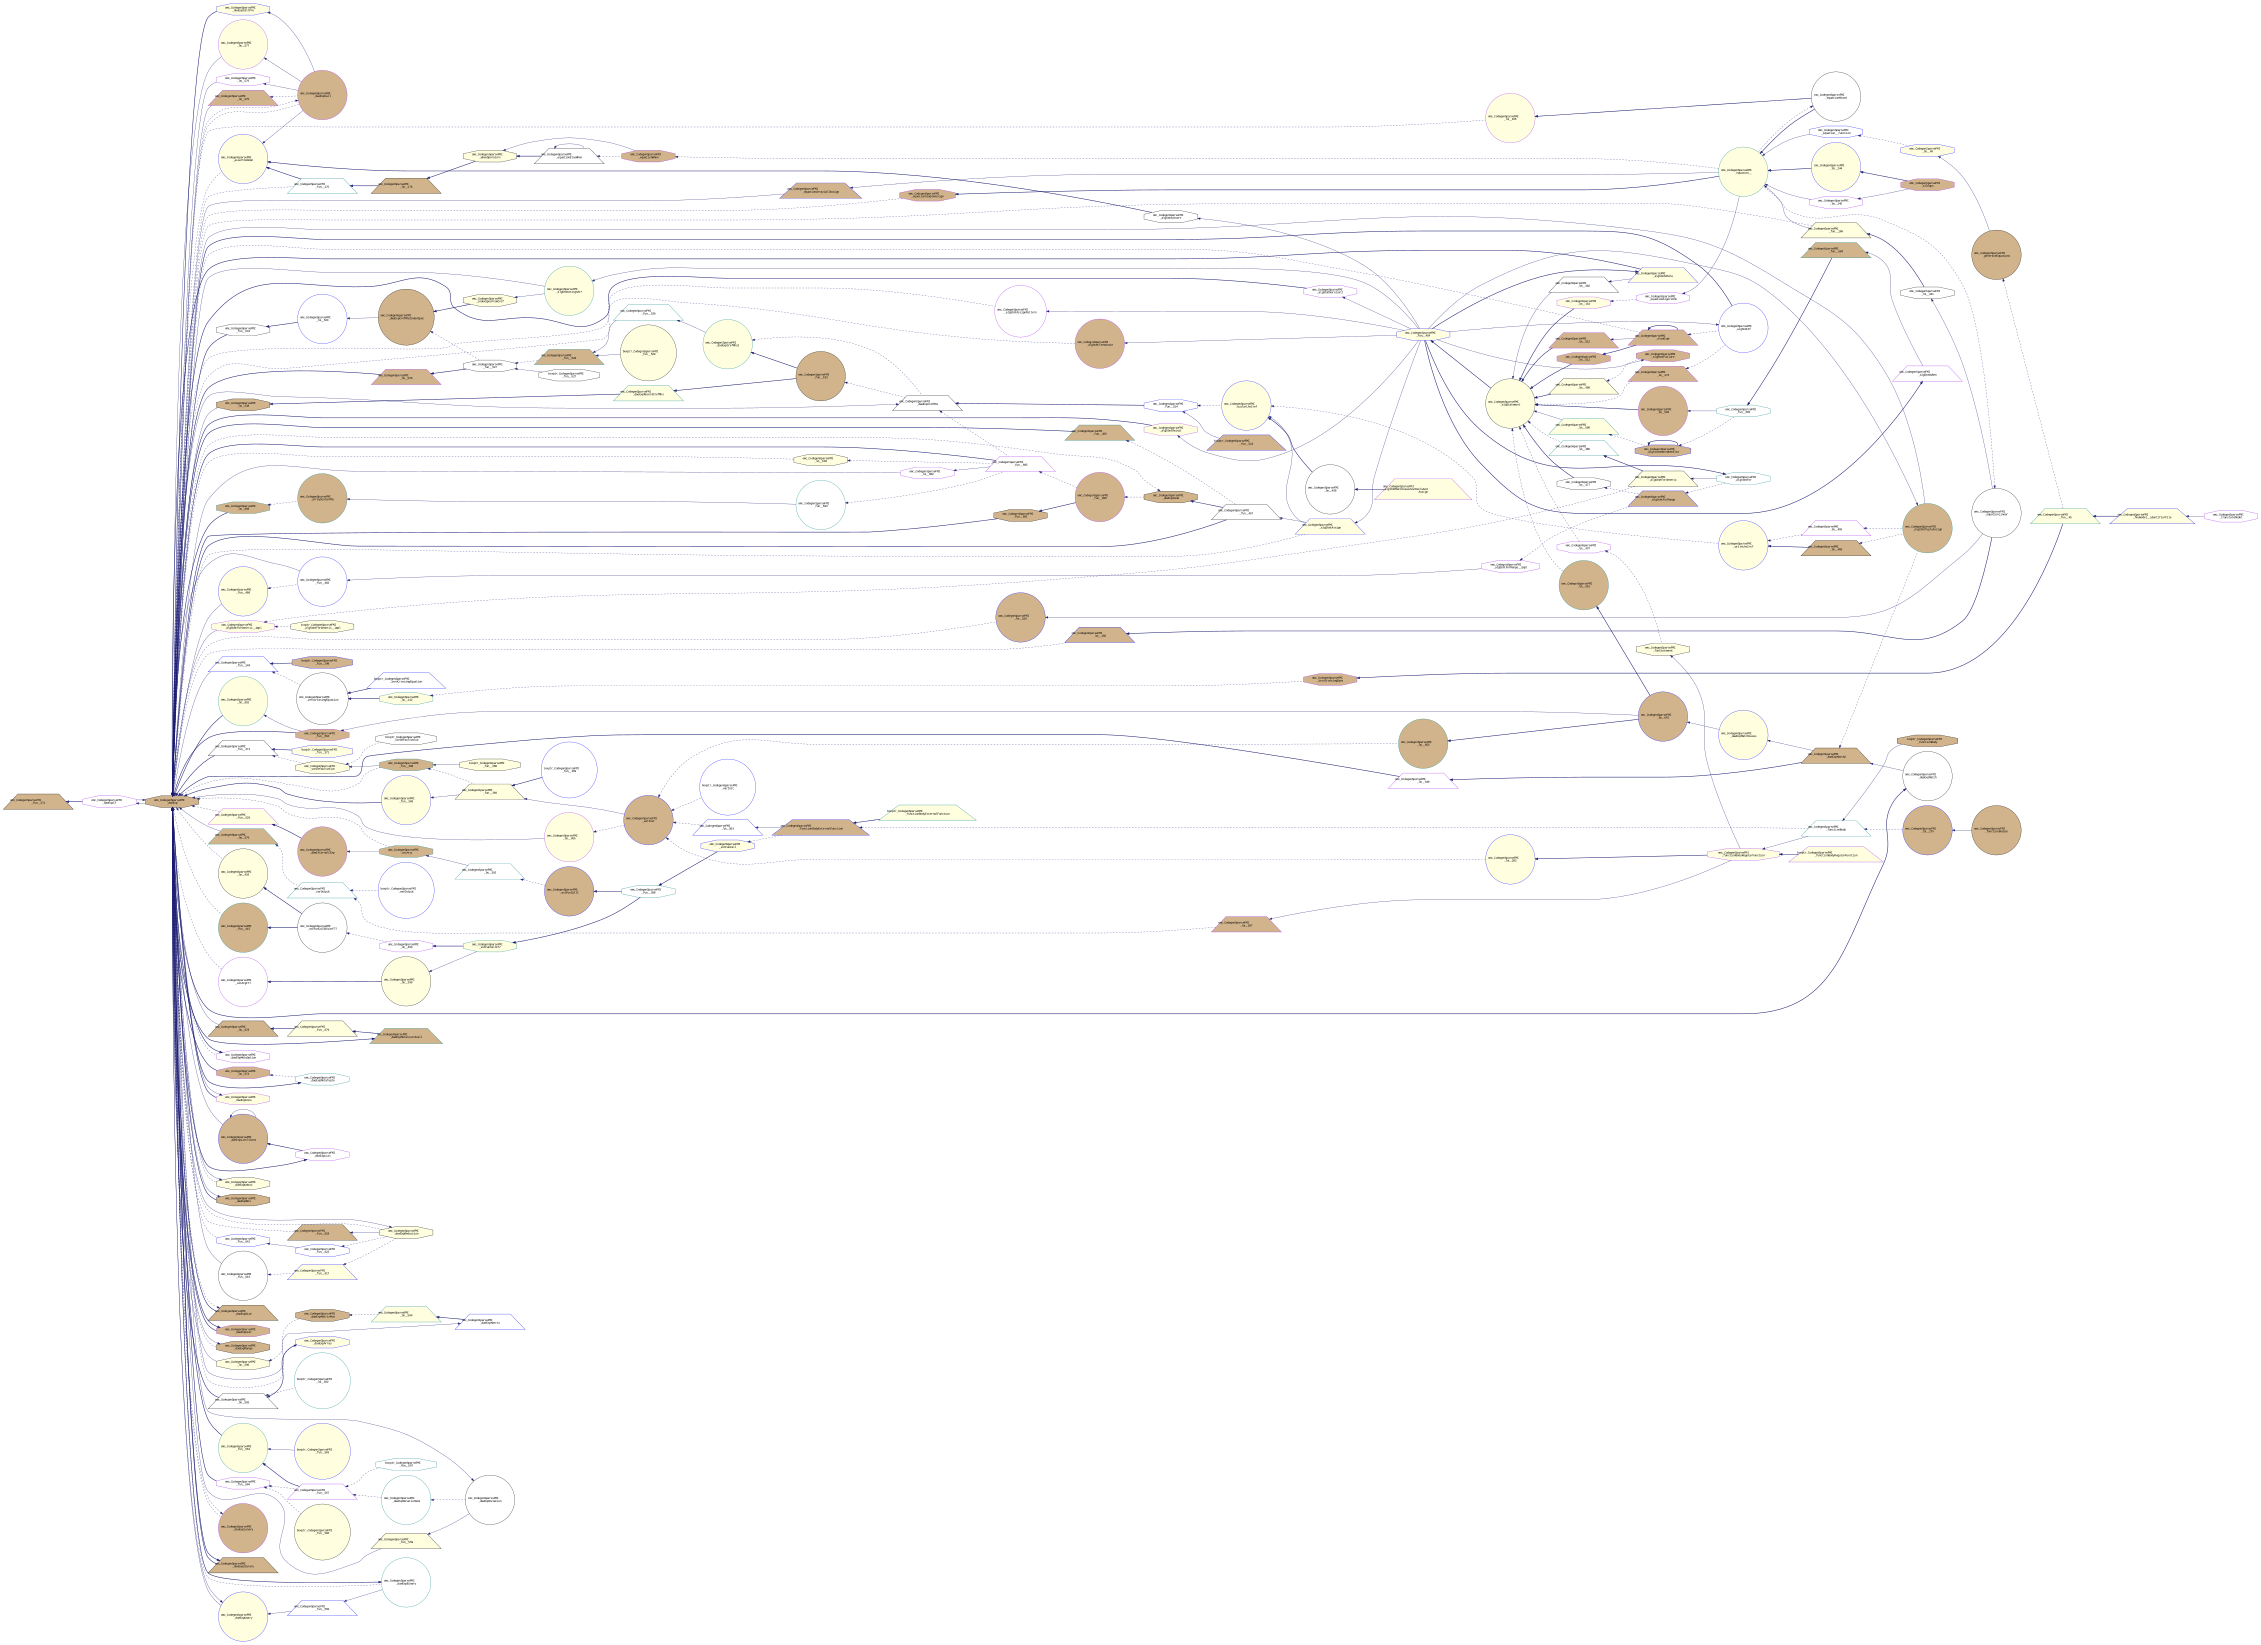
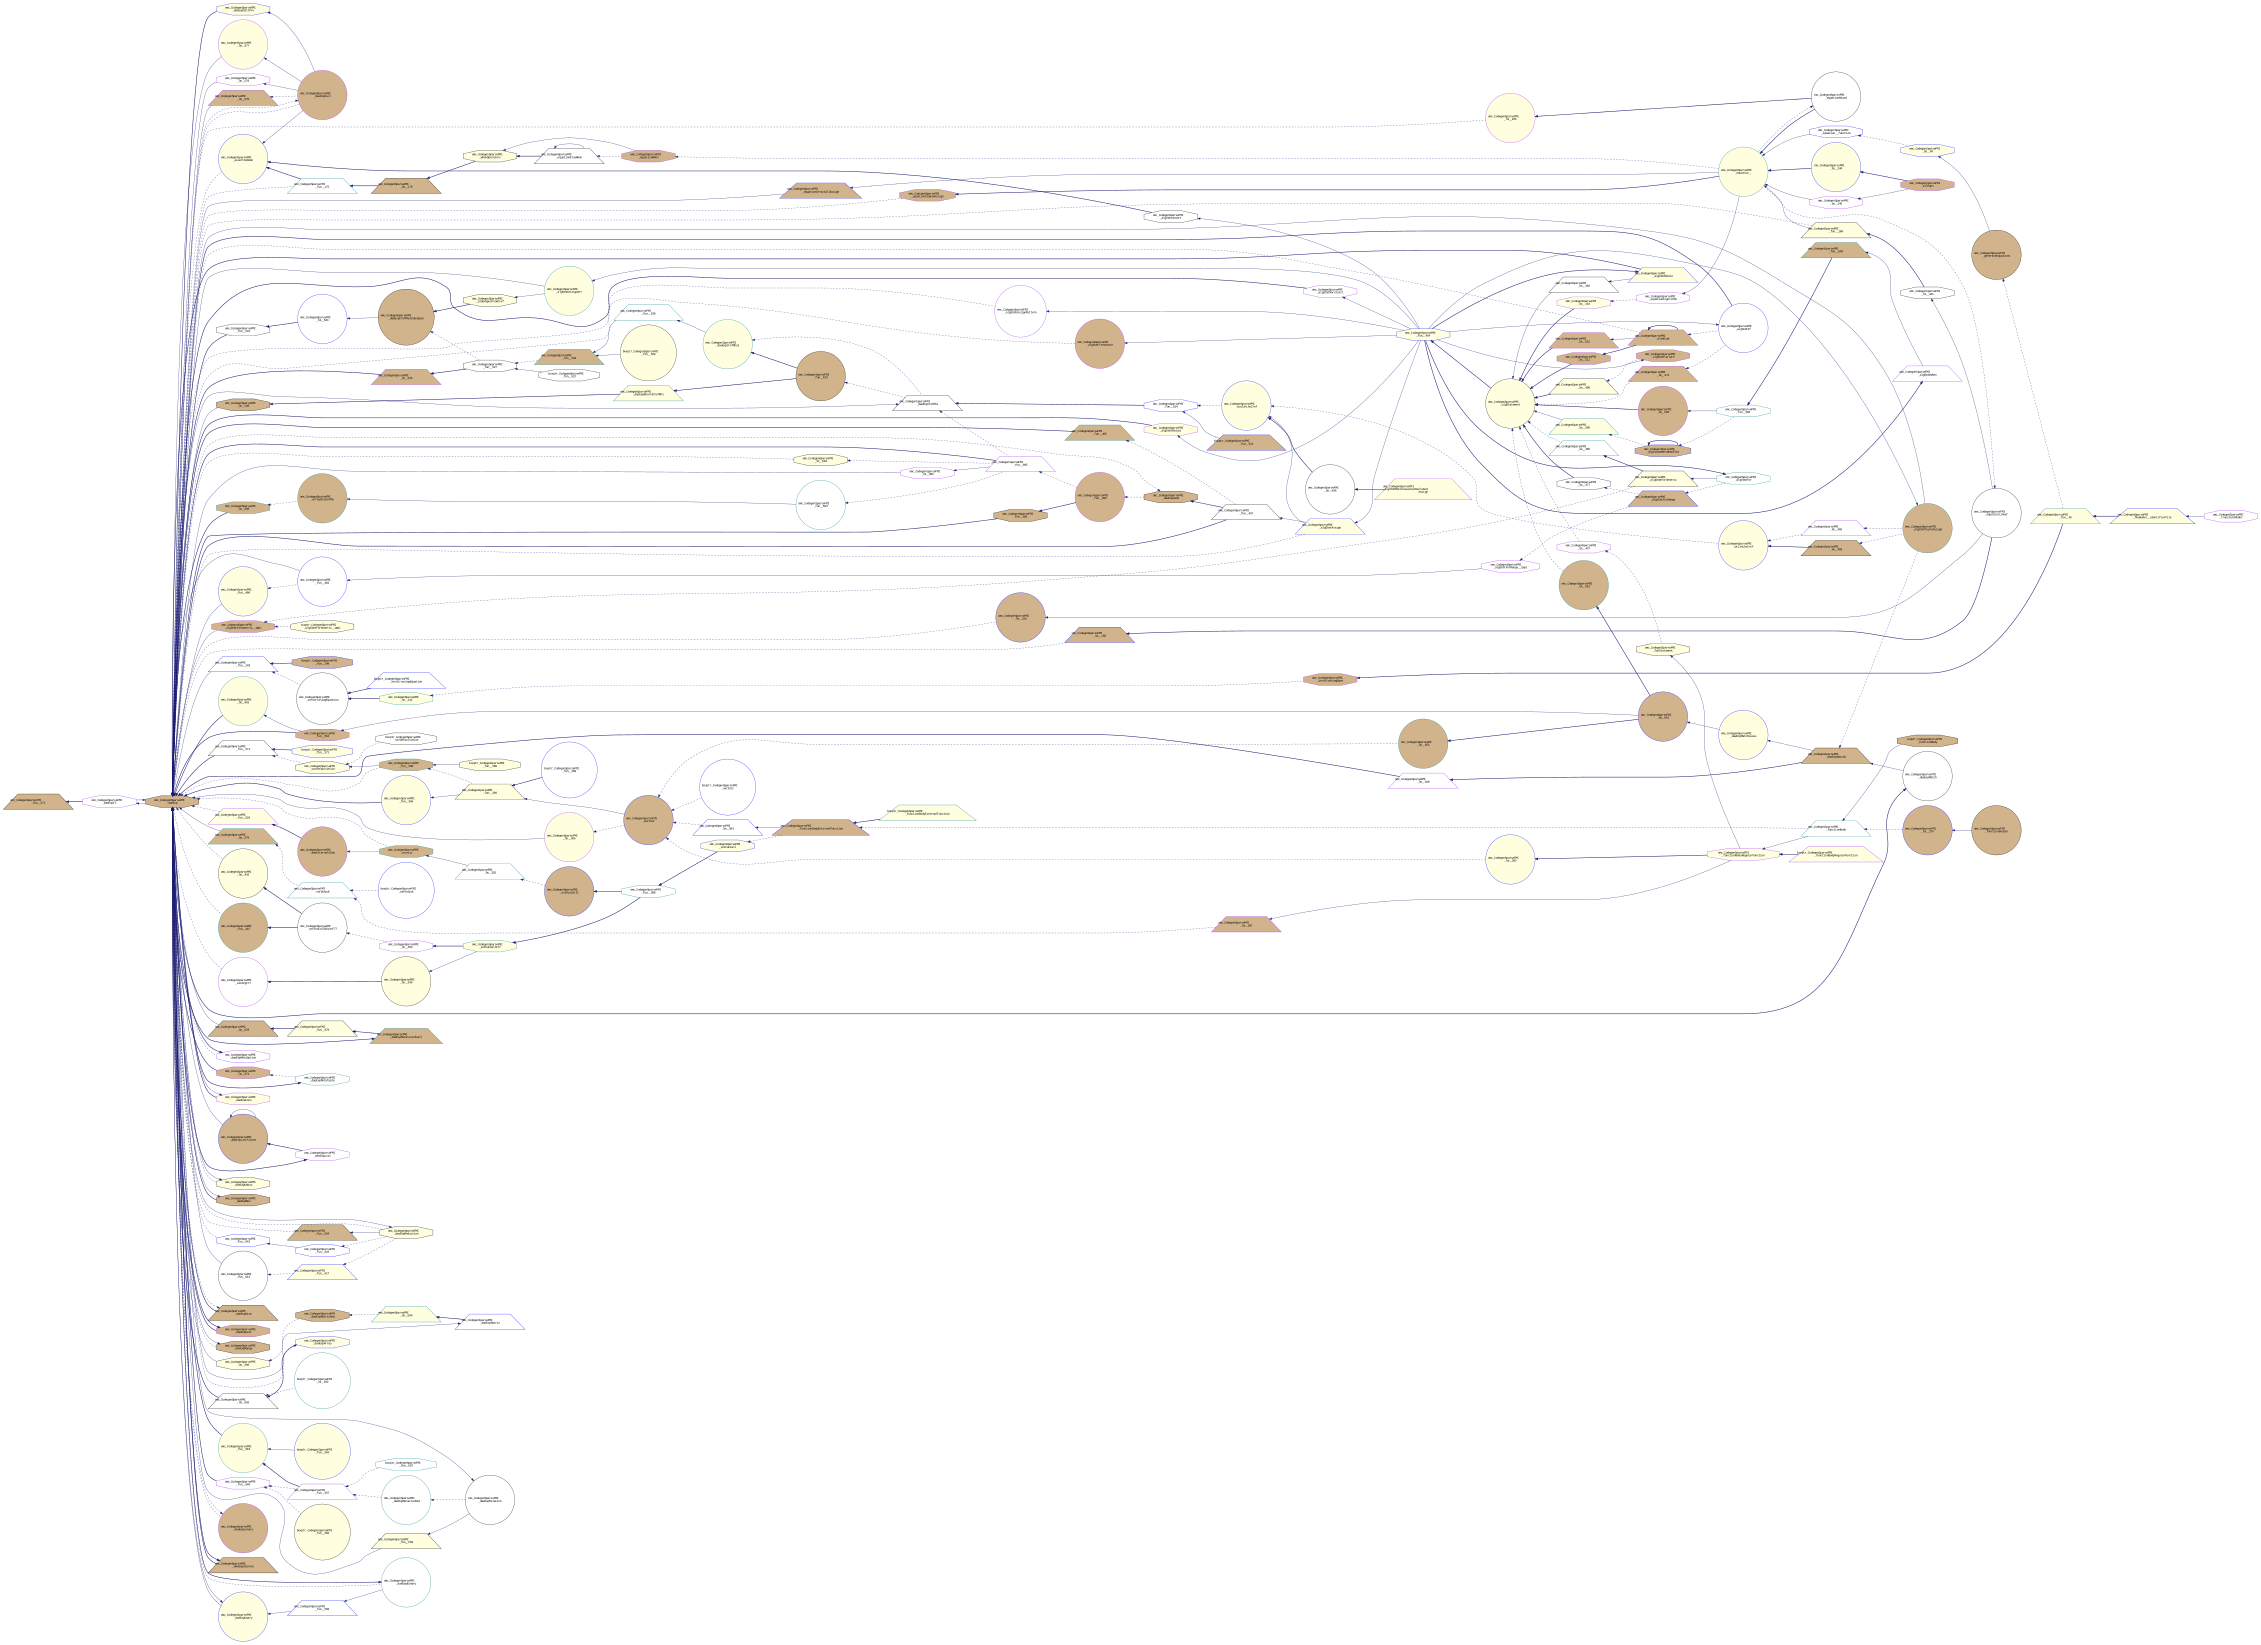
node "omc_CodegenSparseFMI _algStmtForGeneric__impl": fillcolor lightyellow -> tan
